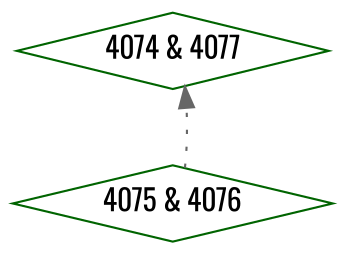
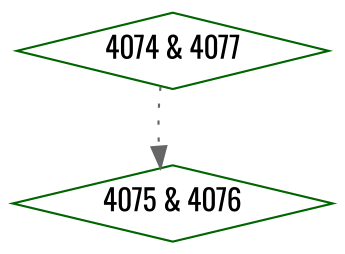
edge "4075 & 4076" -> "4074 & 4077": reversed
